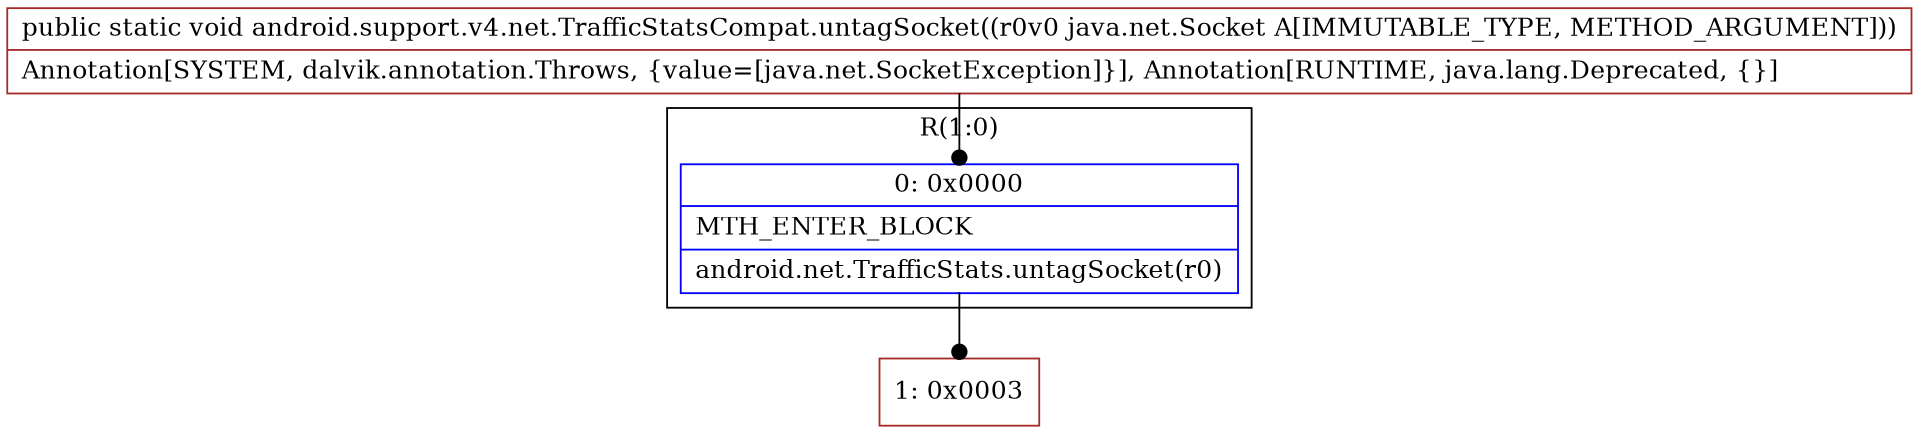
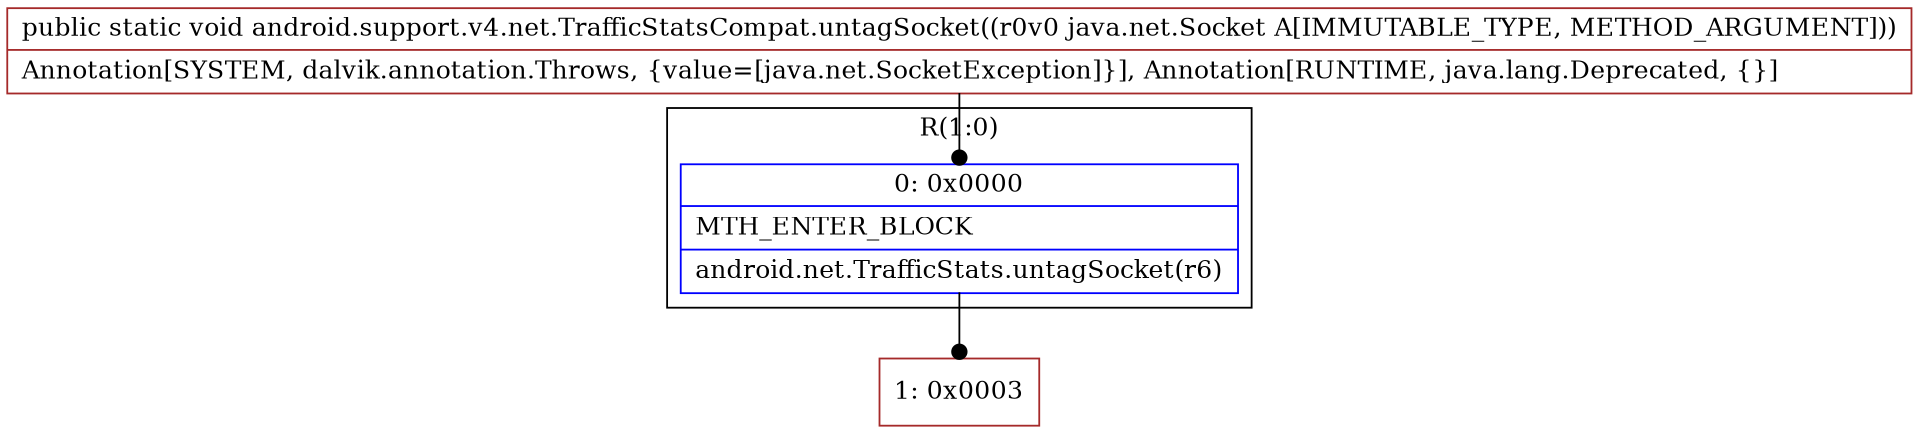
node "0: 0x0000": text "android.net.TrafficStats.untagSocket(r0)" -> "android.net.TrafficStats.untagSocket(r6)"
